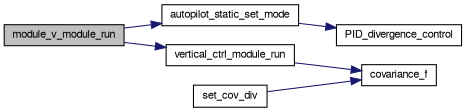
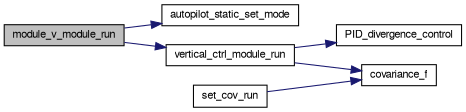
edge "autopilot_static_set_mode" -> "PID_divergence_control": now "vertical_ctrl_module_run" -> "PID_divergence_control"
node "set_cov_div": label "set_cov_div" -> "set_cov_run"
